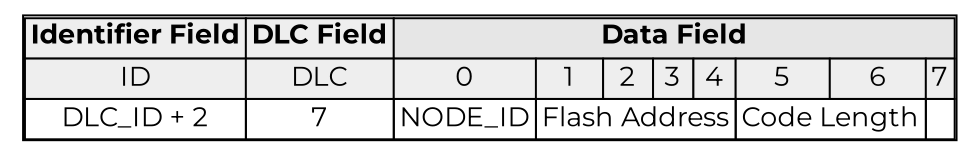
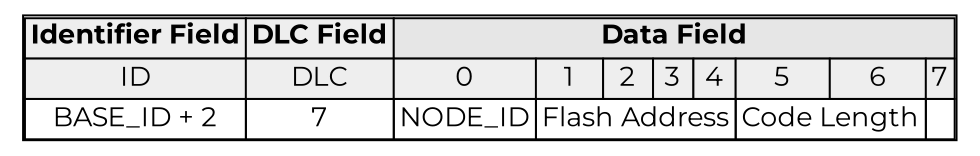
node "Identifier Field": text "DLC_ID + 2" -> "BASE_ID + 2"
